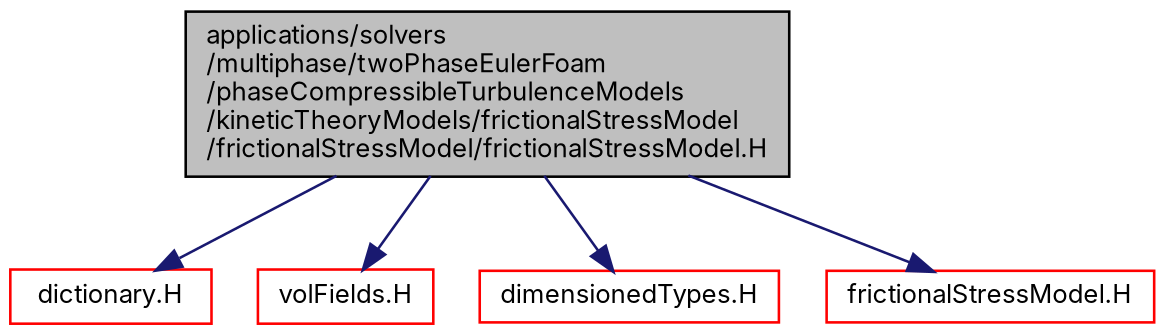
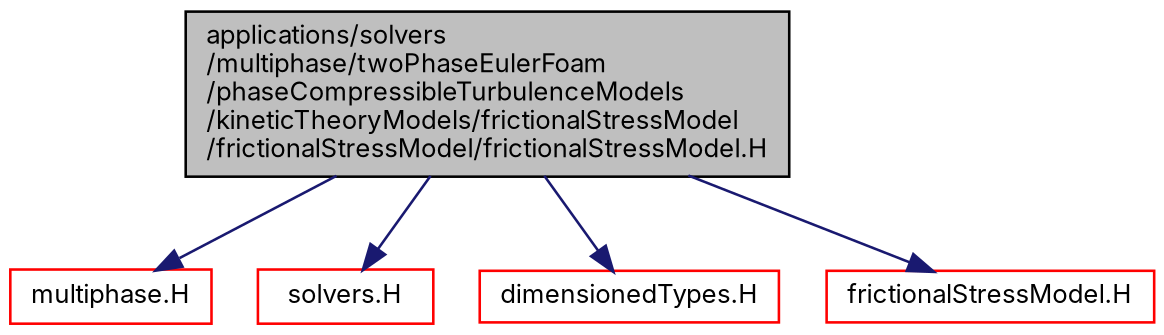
node "dictionary.H": label "dictionary.H" -> "multiphase.H"
node "volFields.H": label "volFields.H" -> "solvers.H"
